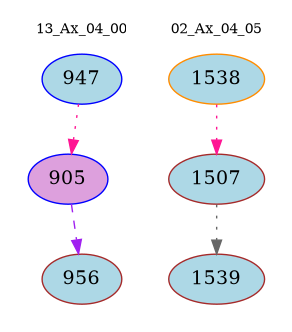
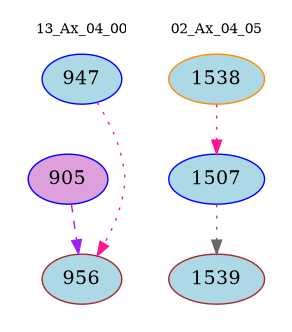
edge "947" -> "905": now "947" -> "956"
node "1507": color brown -> blue
